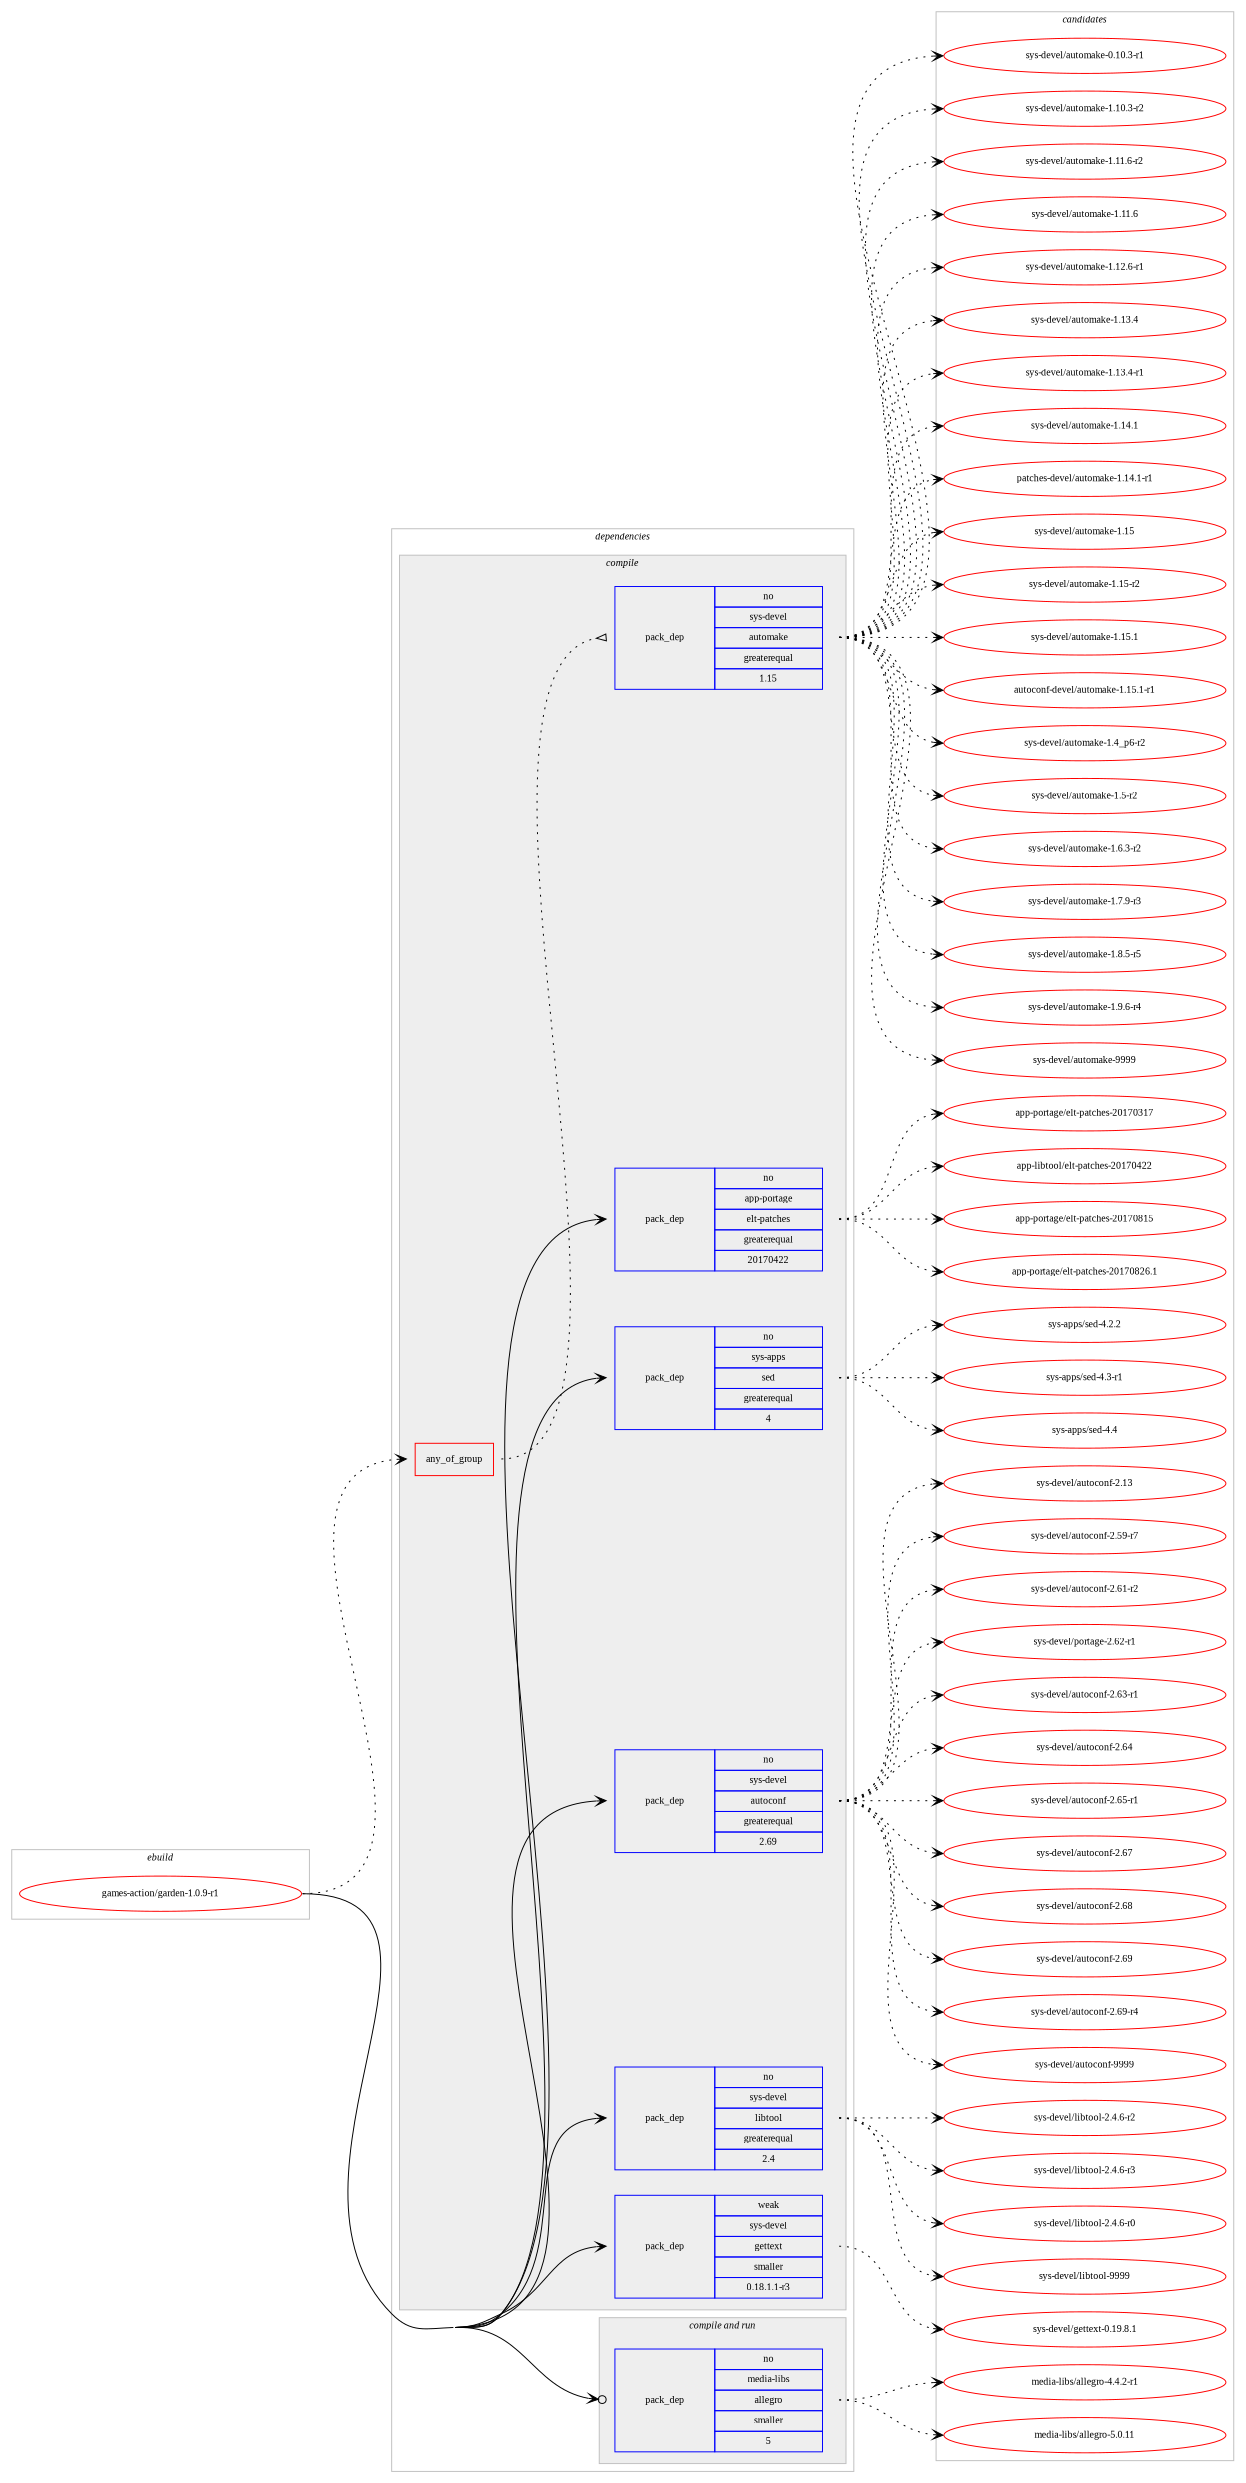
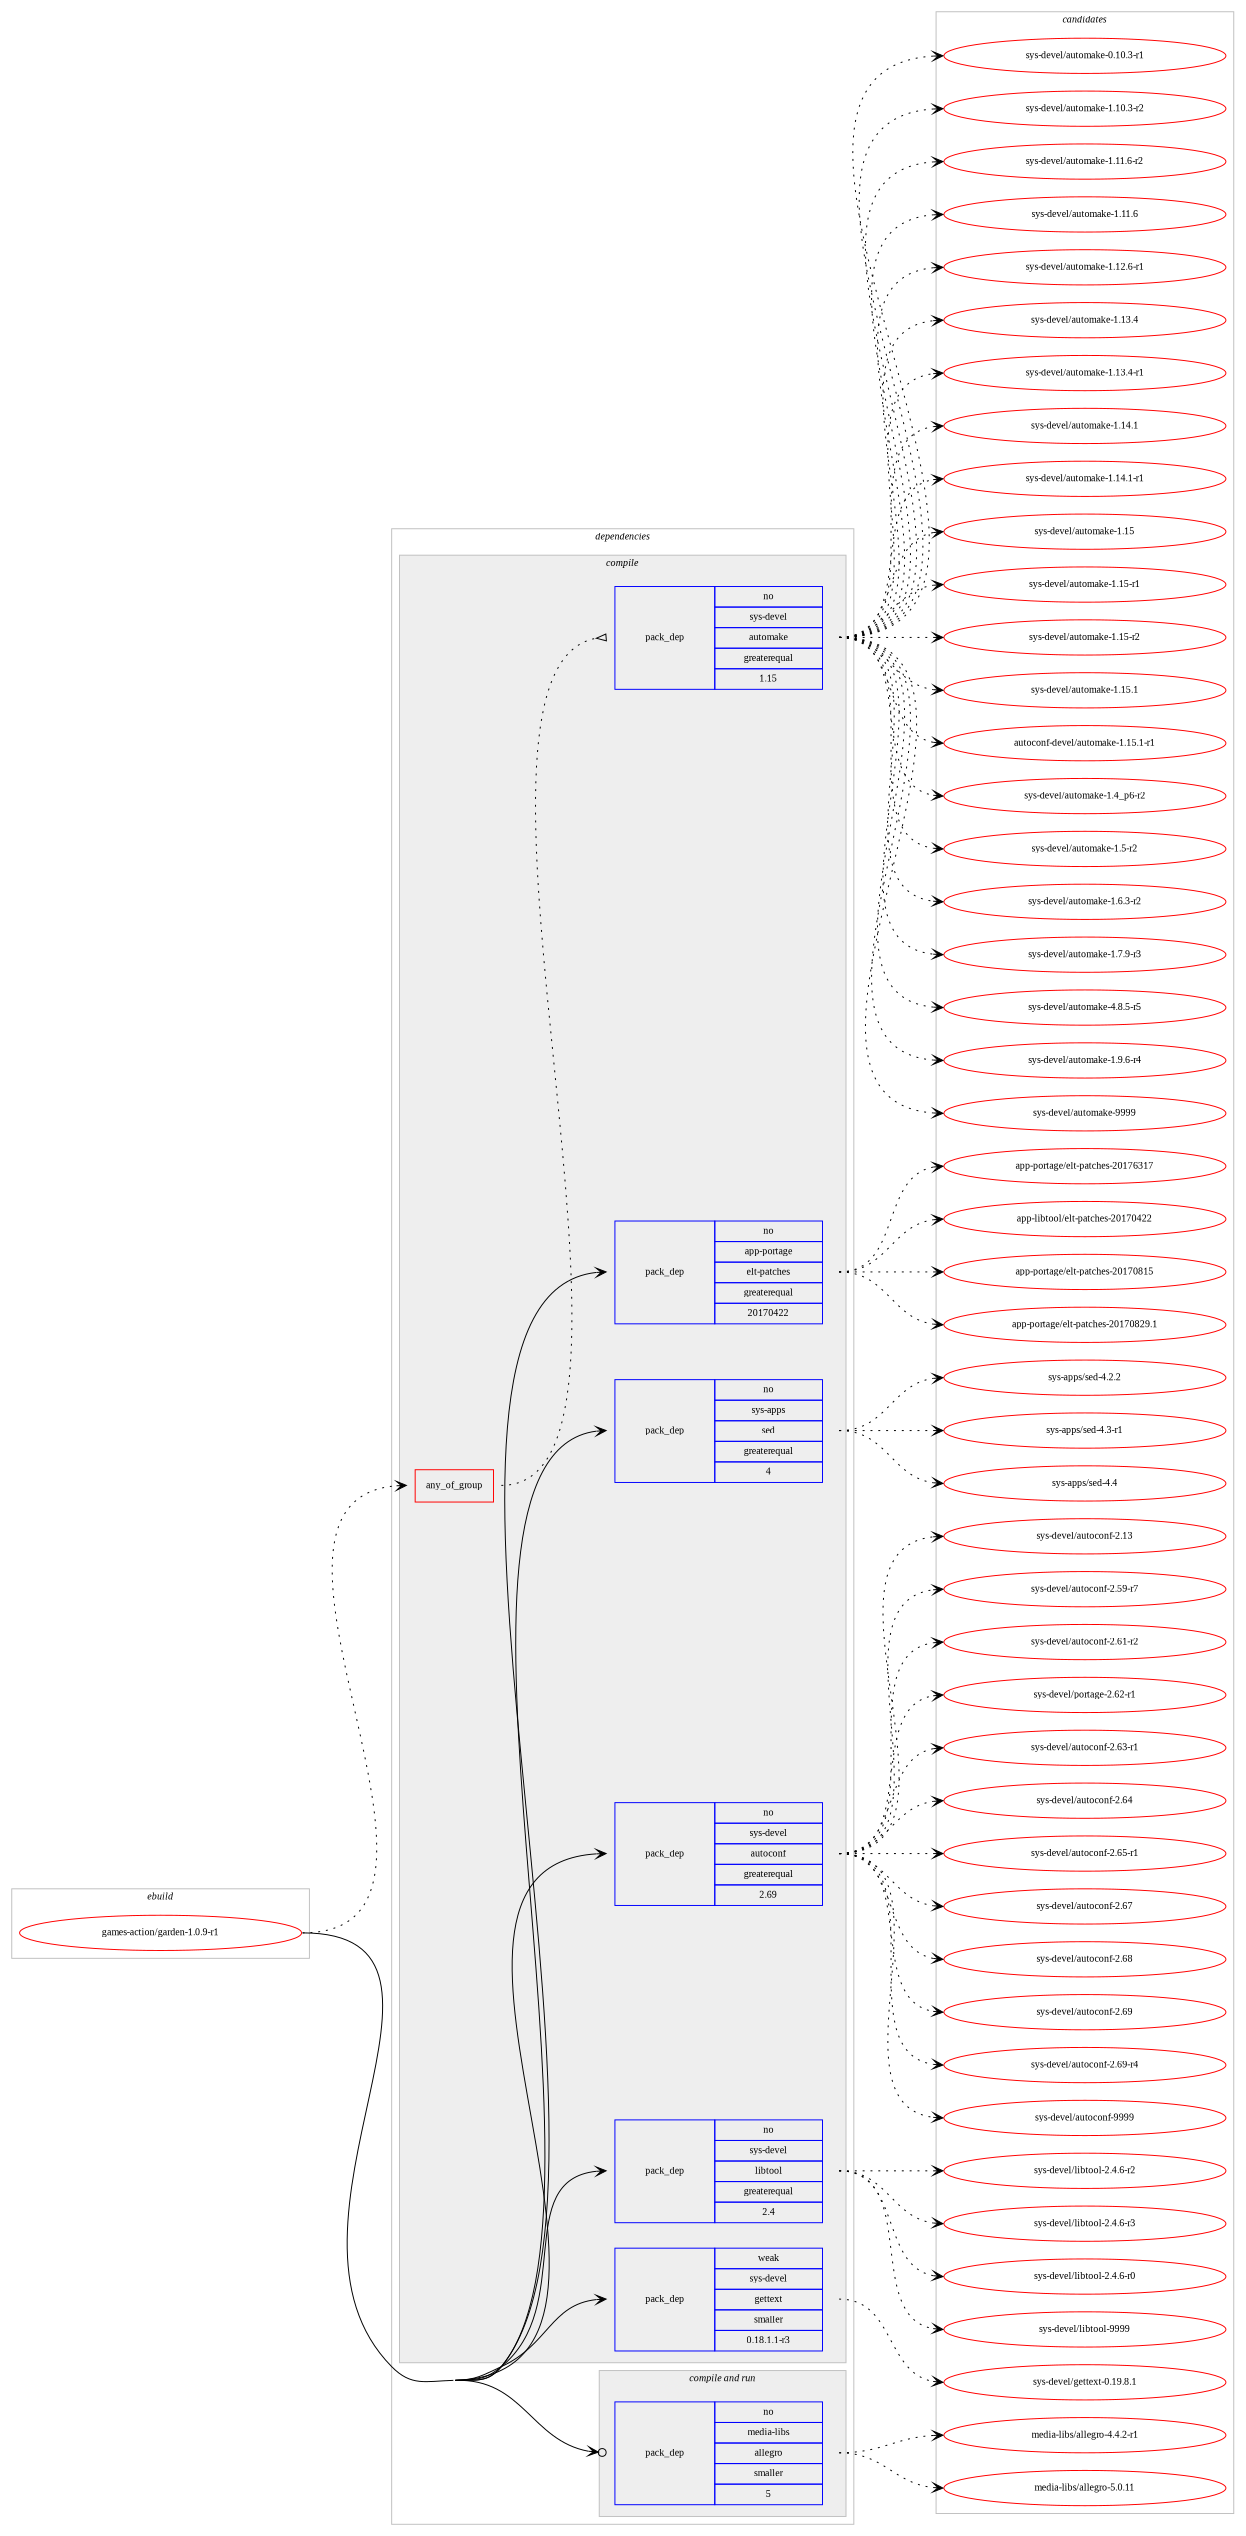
node "patches-devel/automake-1.14.1-r1": label "patches-devel/automake-1.14.1-r1" -> "sys-devel/automake-1.14.1-r1"
node "sys-devel/automake-1.15-r1": added
node "sys-devel/automake-1.8.5-r5": label "sys-devel/automake-1.8.5-r5" -> "sys-devel/automake-4.8.5-r5"
node "app-portage/elt-patches-20170317": label "app-portage/elt-patches-20170317" -> "app-portage/elt-patches-20176317"
node "app-portage/elt-patches-20170826.1": label "app-portage/elt-patches-20170826.1" -> "app-portage/elt-patches-20170829.1"
